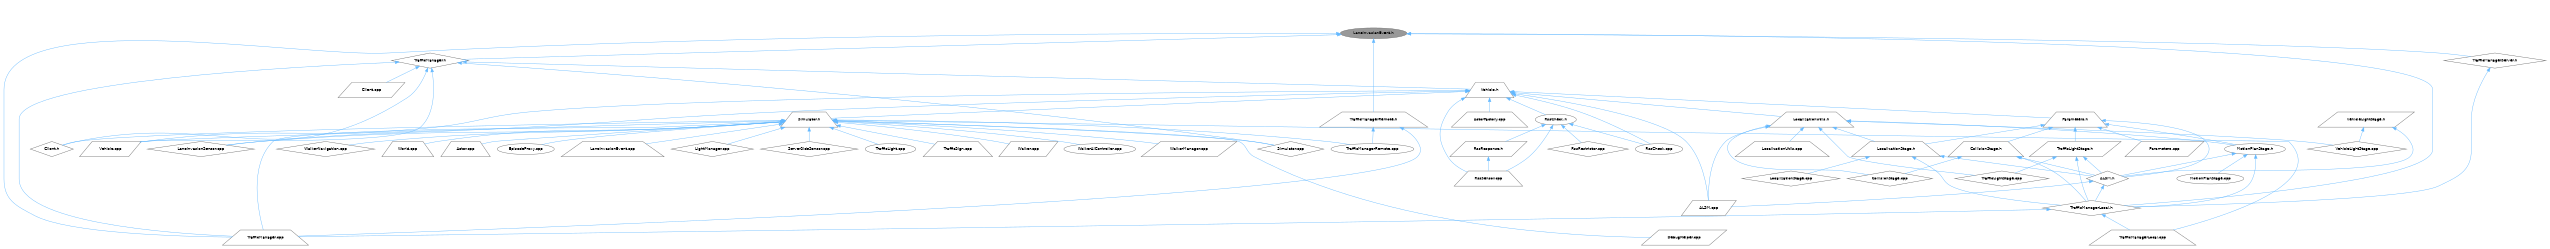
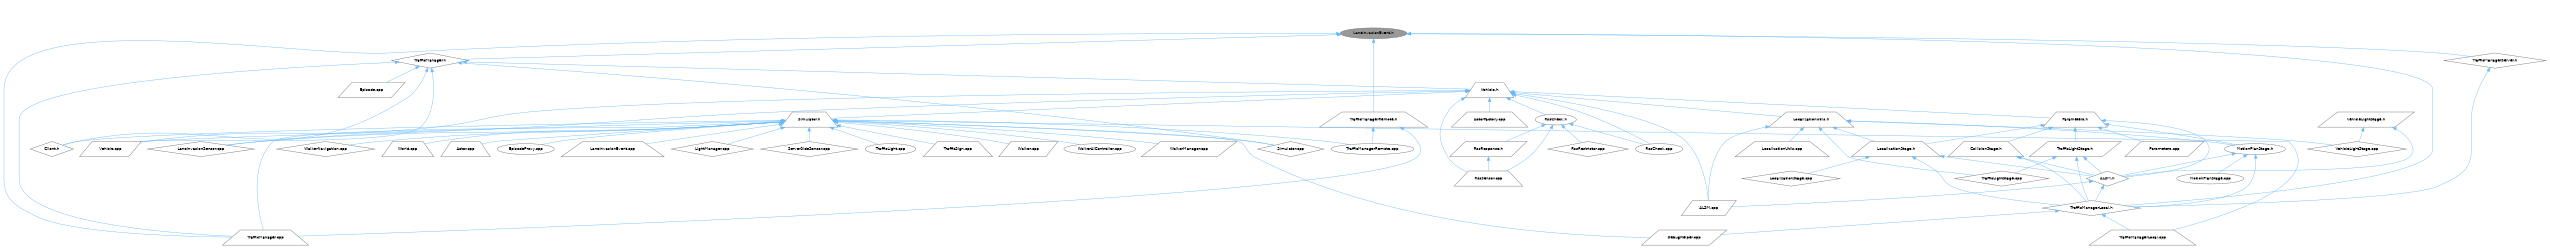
node "Client.cpp": label "Client.cpp" -> "Episode.cpp"
node "CollisionStage.cpp": removed
edge "TrafficManager.cpp" -> "TrafficManagerLocal.h": now "DebugHelper.cpp" -> "TrafficManagerLocal.h"
